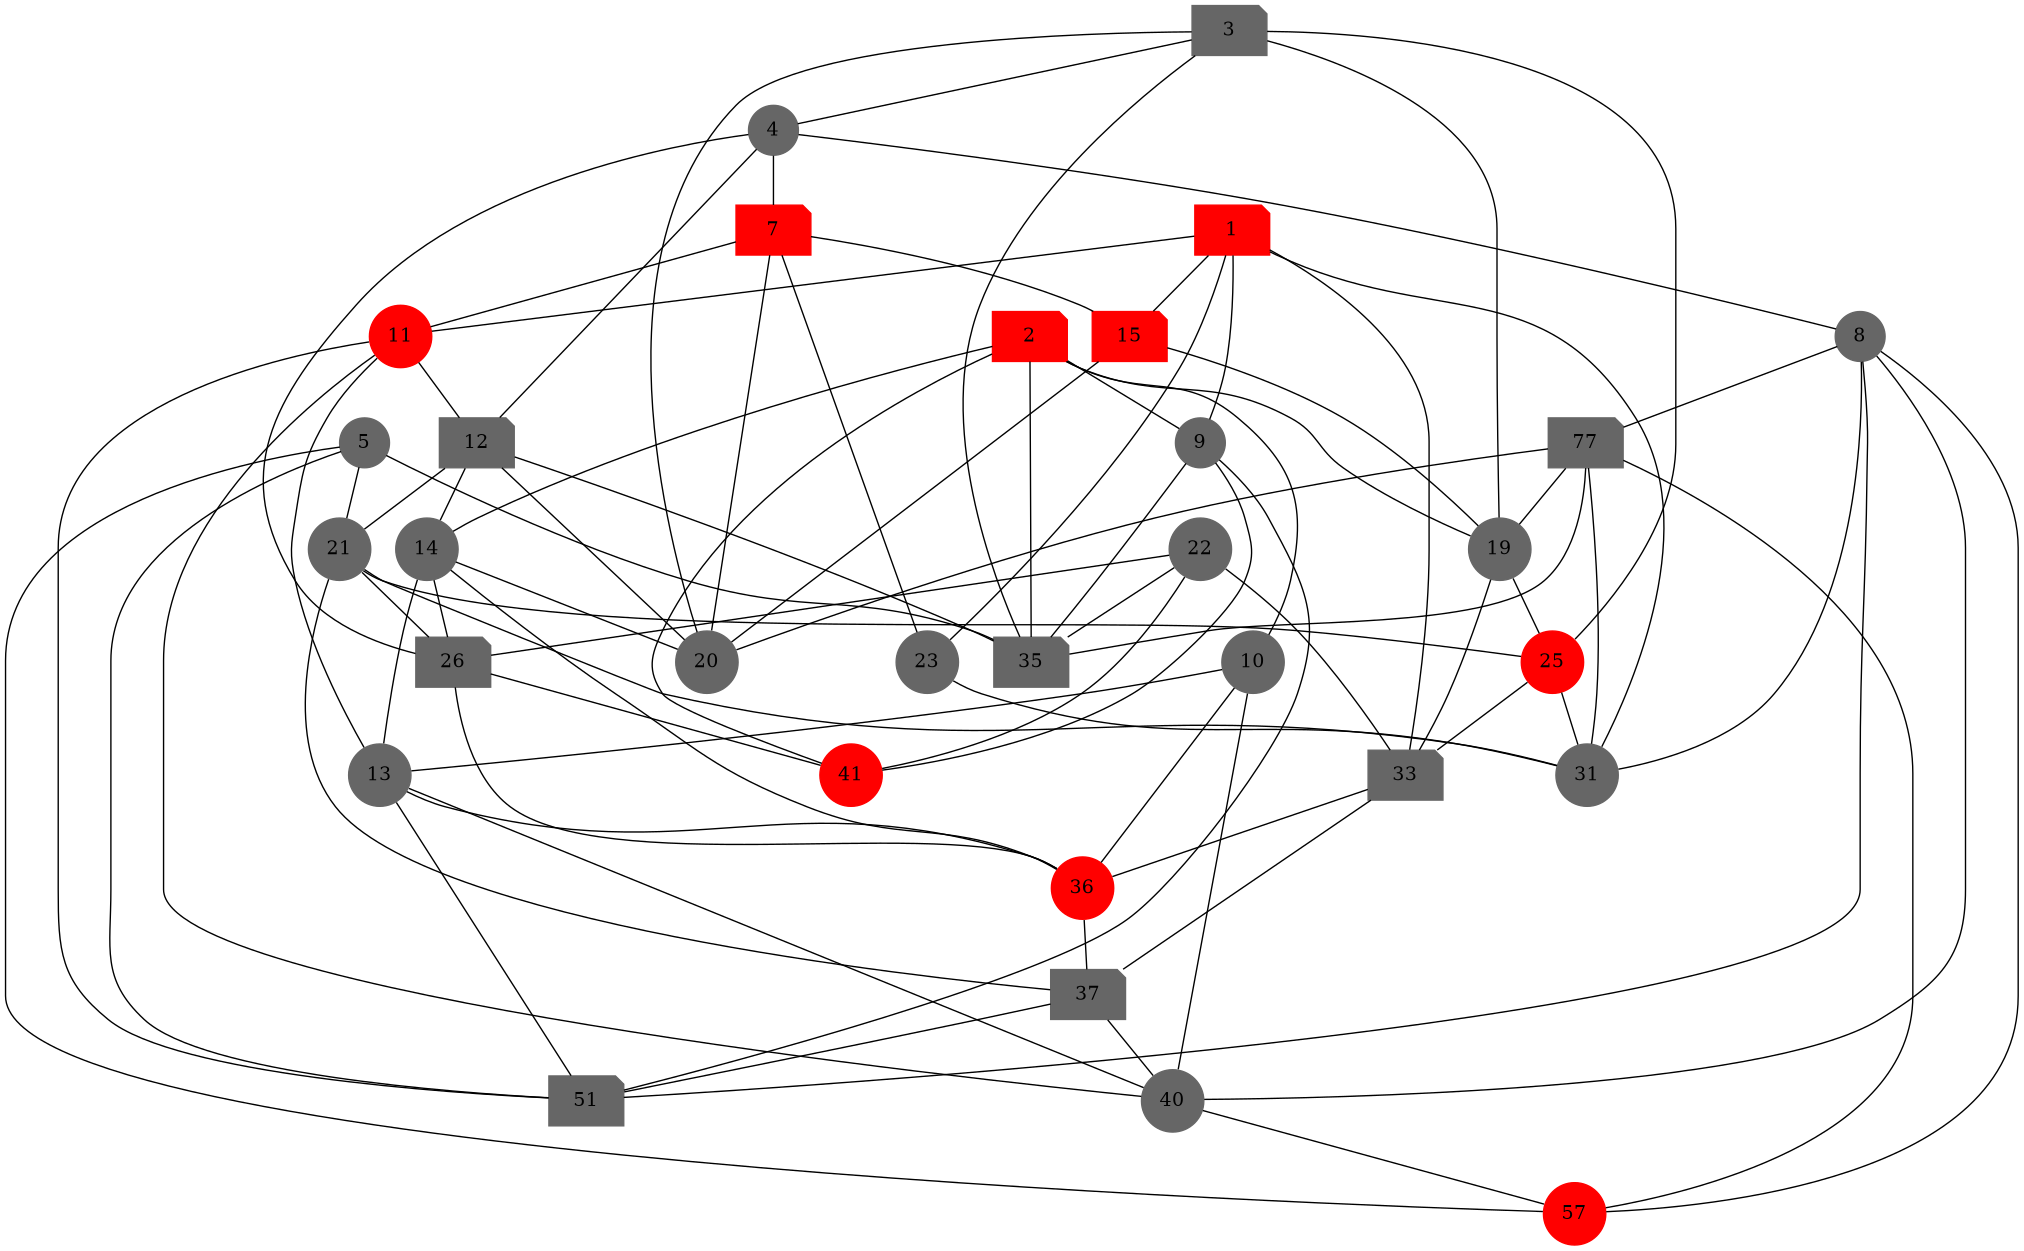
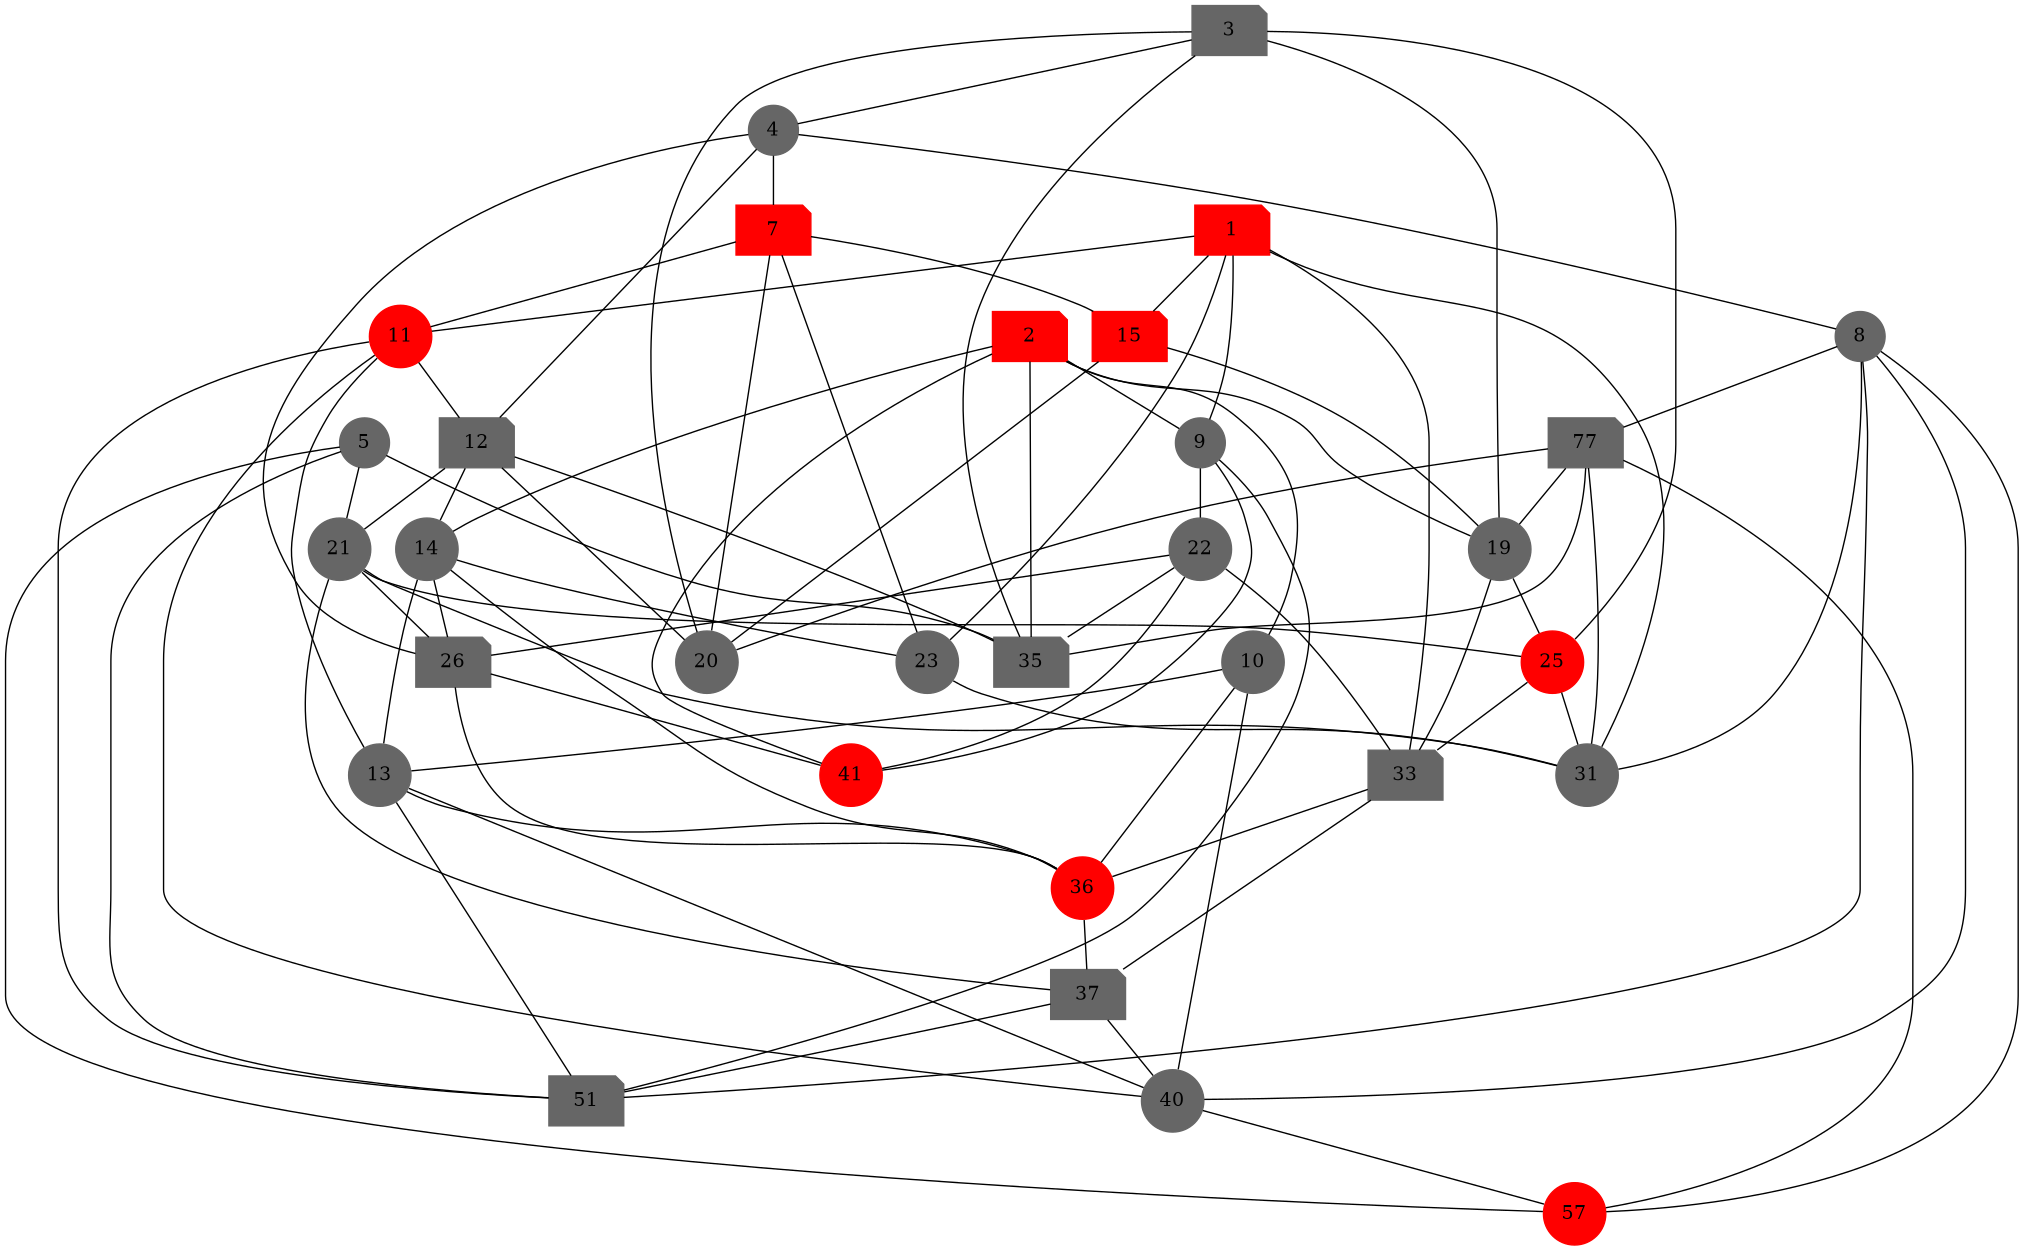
edge "9" -- "35": now "9" -- "22"
edge "14" -- "20": now "14" -- "23"
